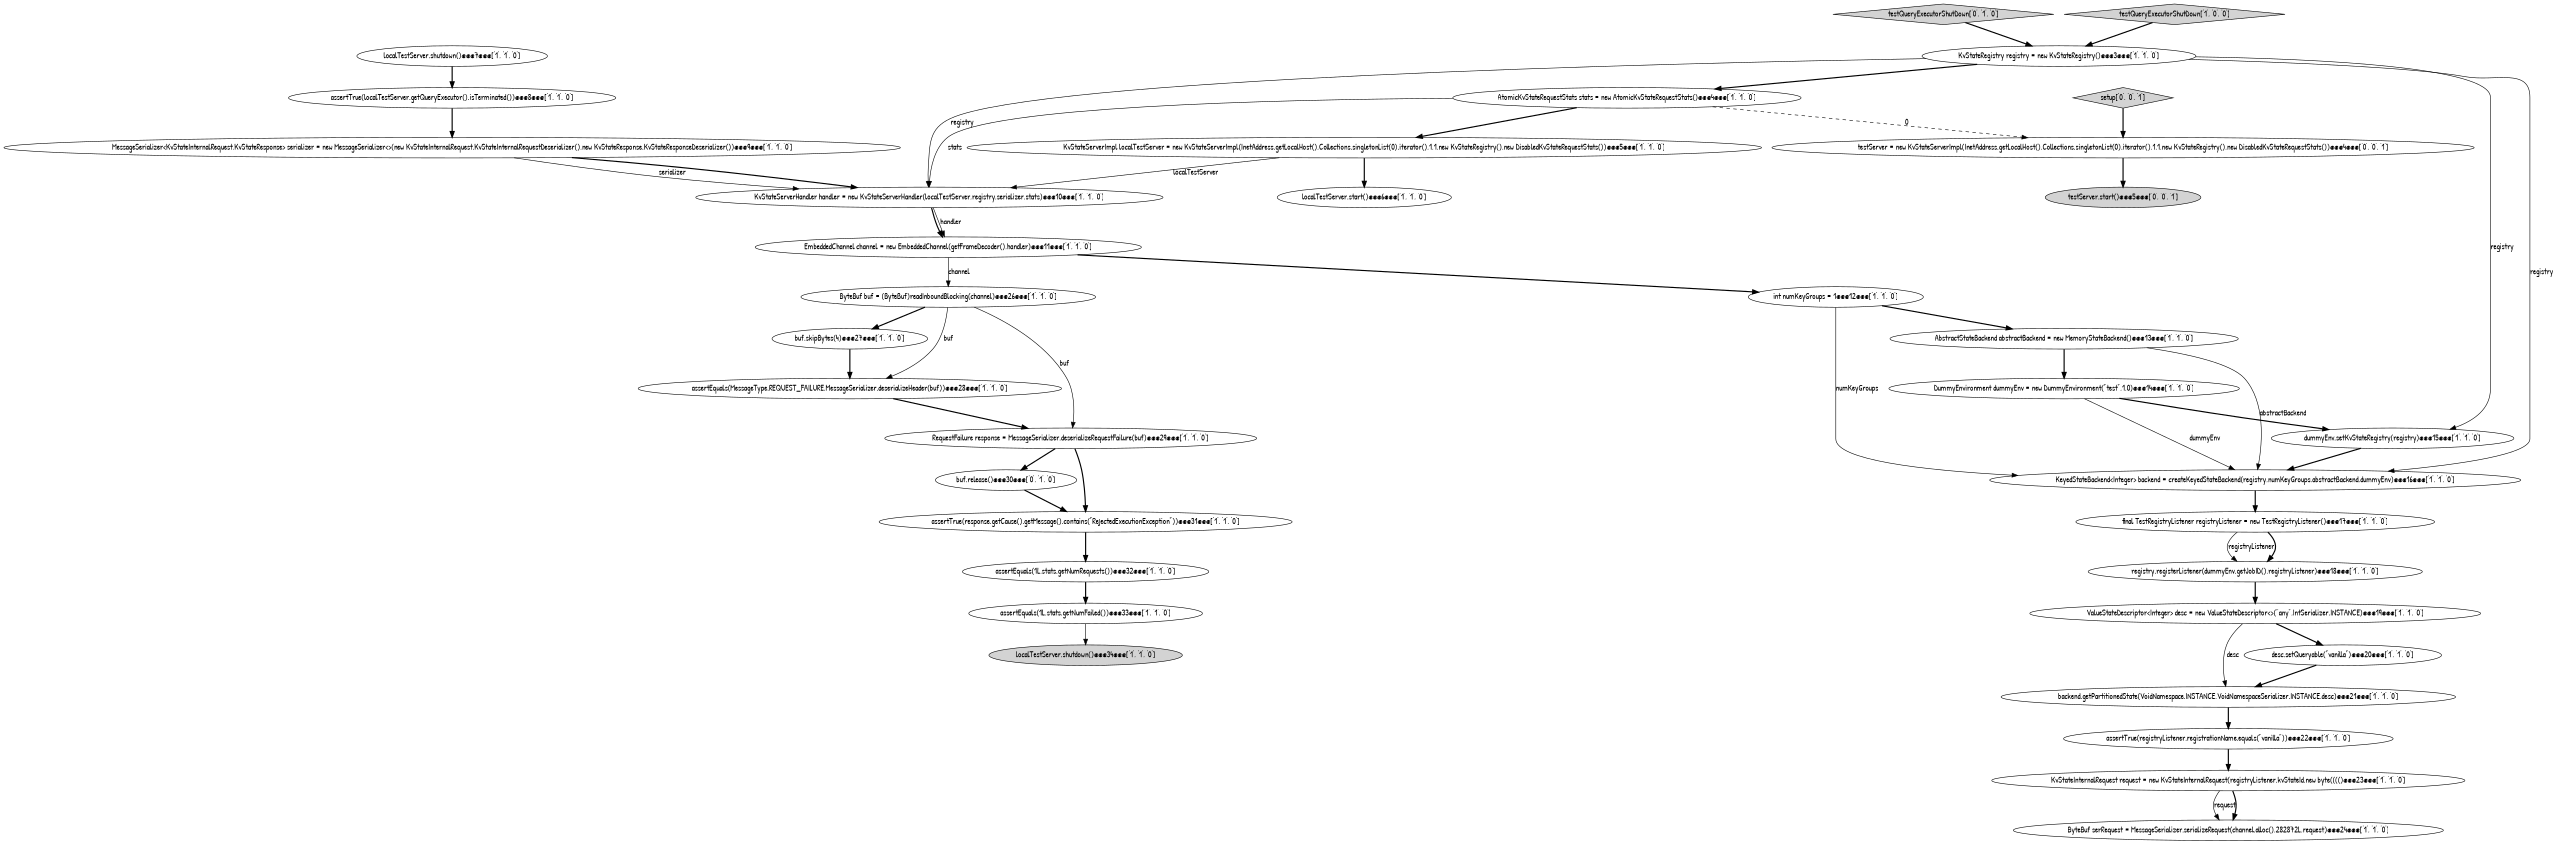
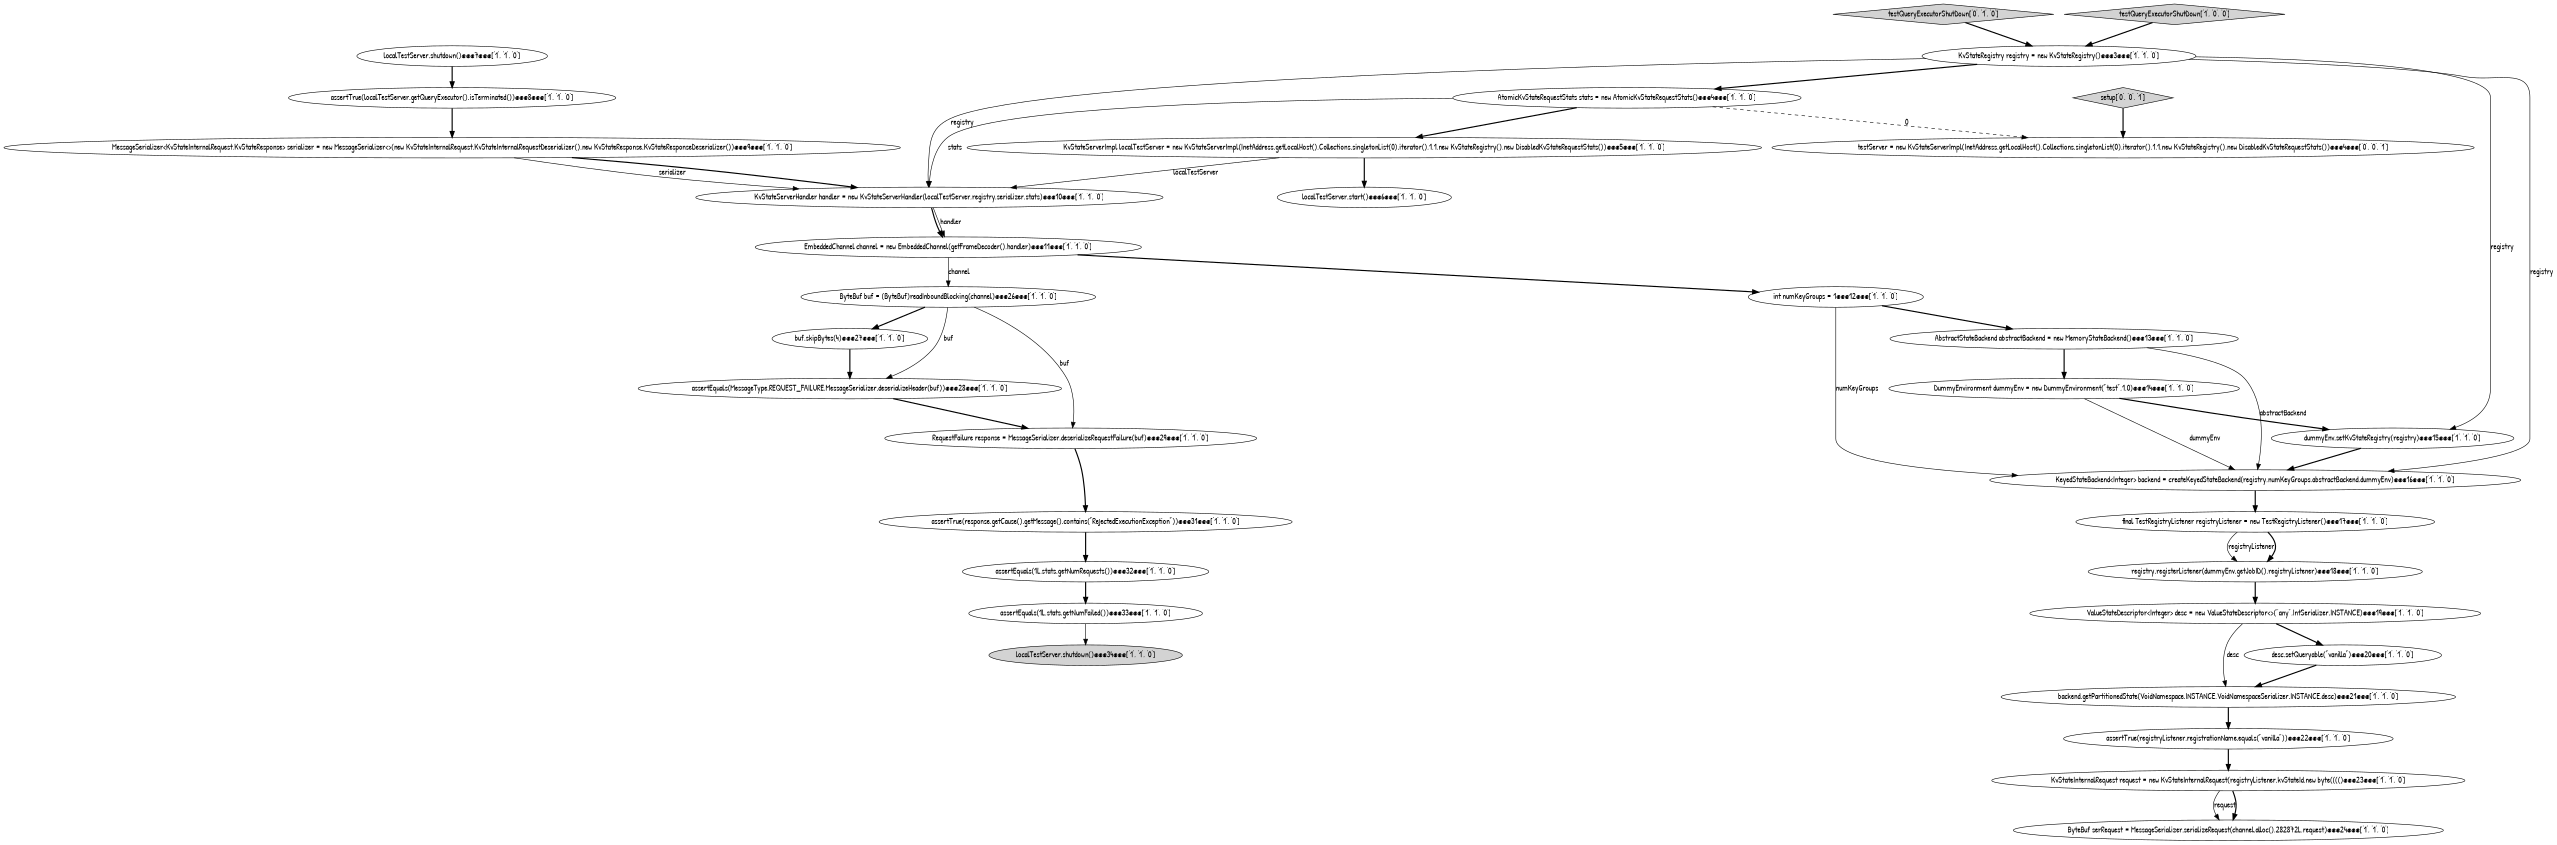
node "testServer.start()@@@5@@@['0', '0', '1']": removed
node "buf.release()@@@30@@@['0', '1', '0']": removed
